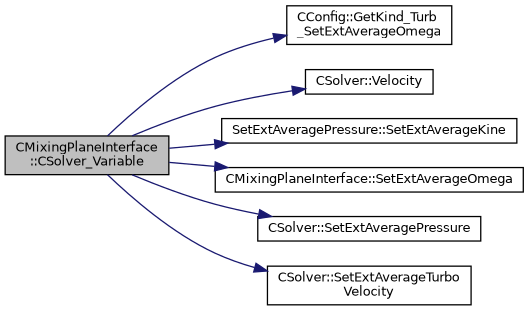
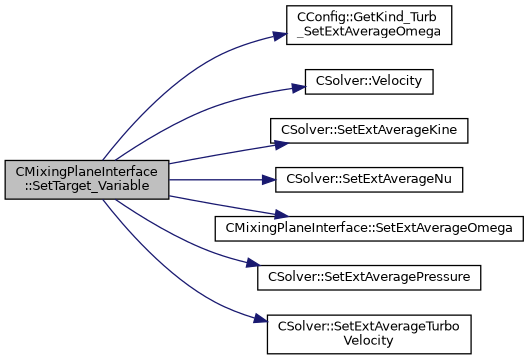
node "SetExtAveragePressure::SetExtAverageKine": label "SetExtAveragePressure::SetExtAverageKine" -> "CSolver::SetExtAverageKine"
node "CMixingPlaneInterface ::CSolver_Variable": label "CMixingPlaneInterface ::CSolver_Variable" -> "CMixingPlaneInterface ::SetTarget_Variable"
node "CSolver::SetExtAverageNu": added
